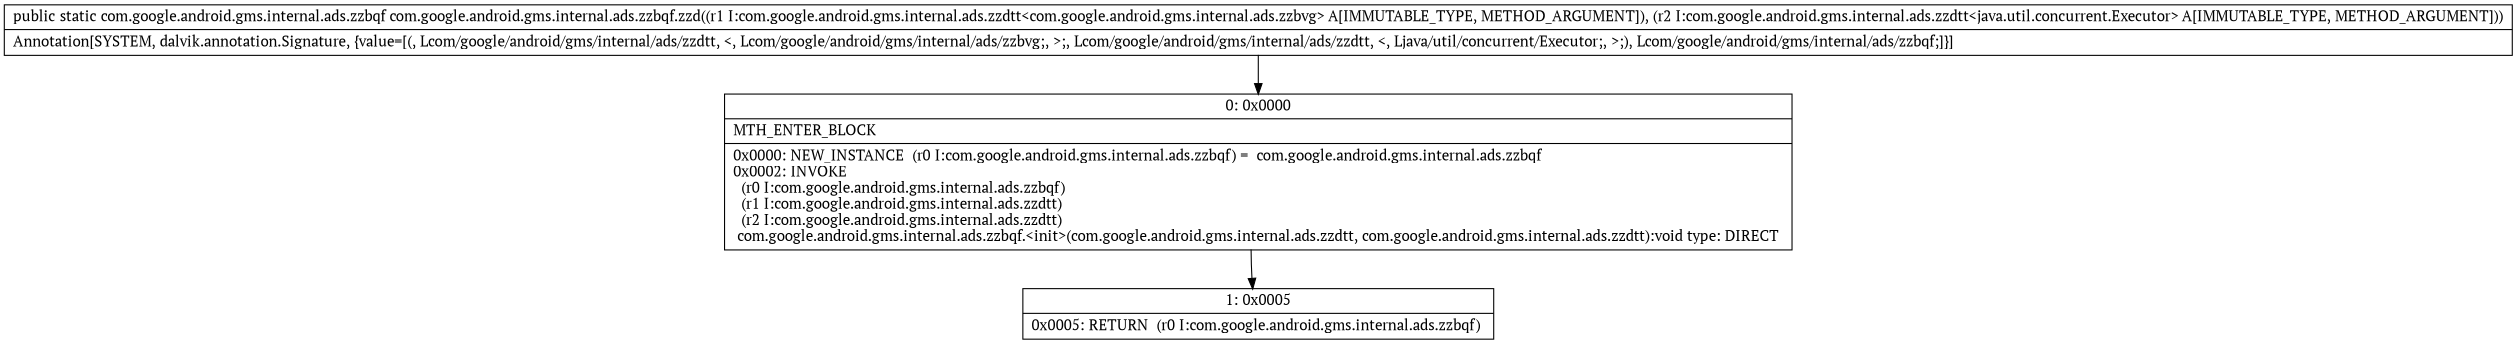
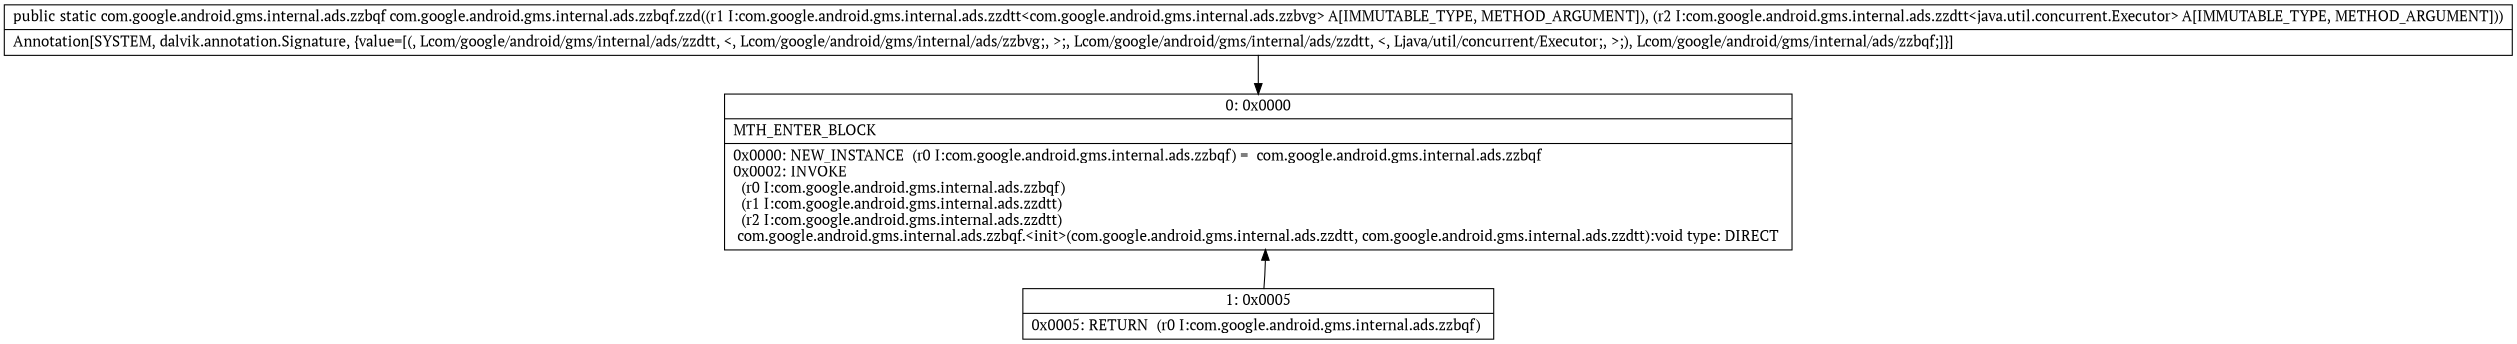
edge "0: 0x0000" -> "1: 0x0005": reversed
